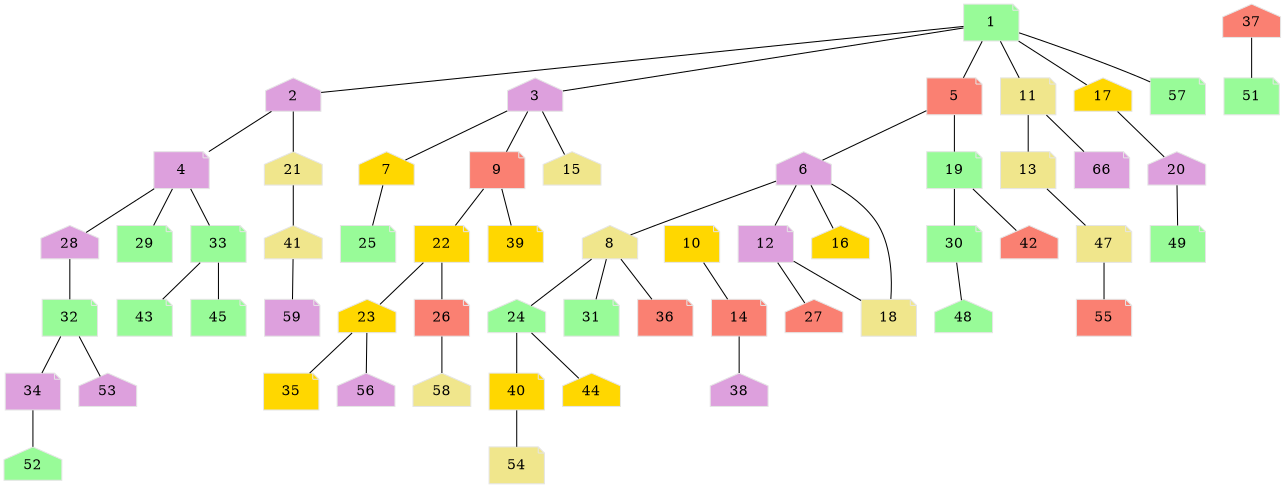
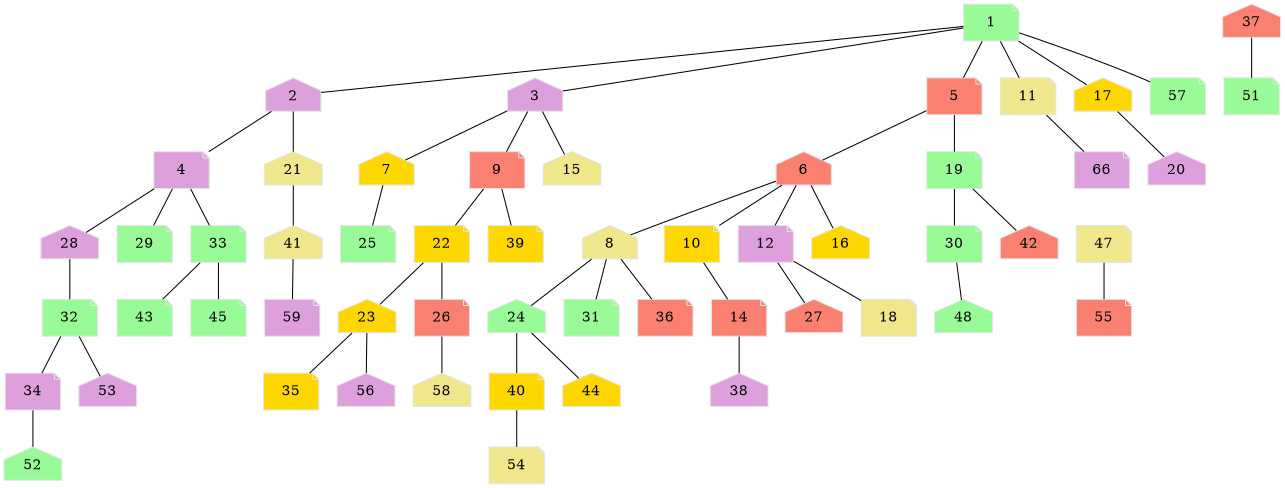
node "6": fillcolor plum -> salmon
node "13": removed
edge "6" -- "18": now "6" -- "10"
node "49": removed
